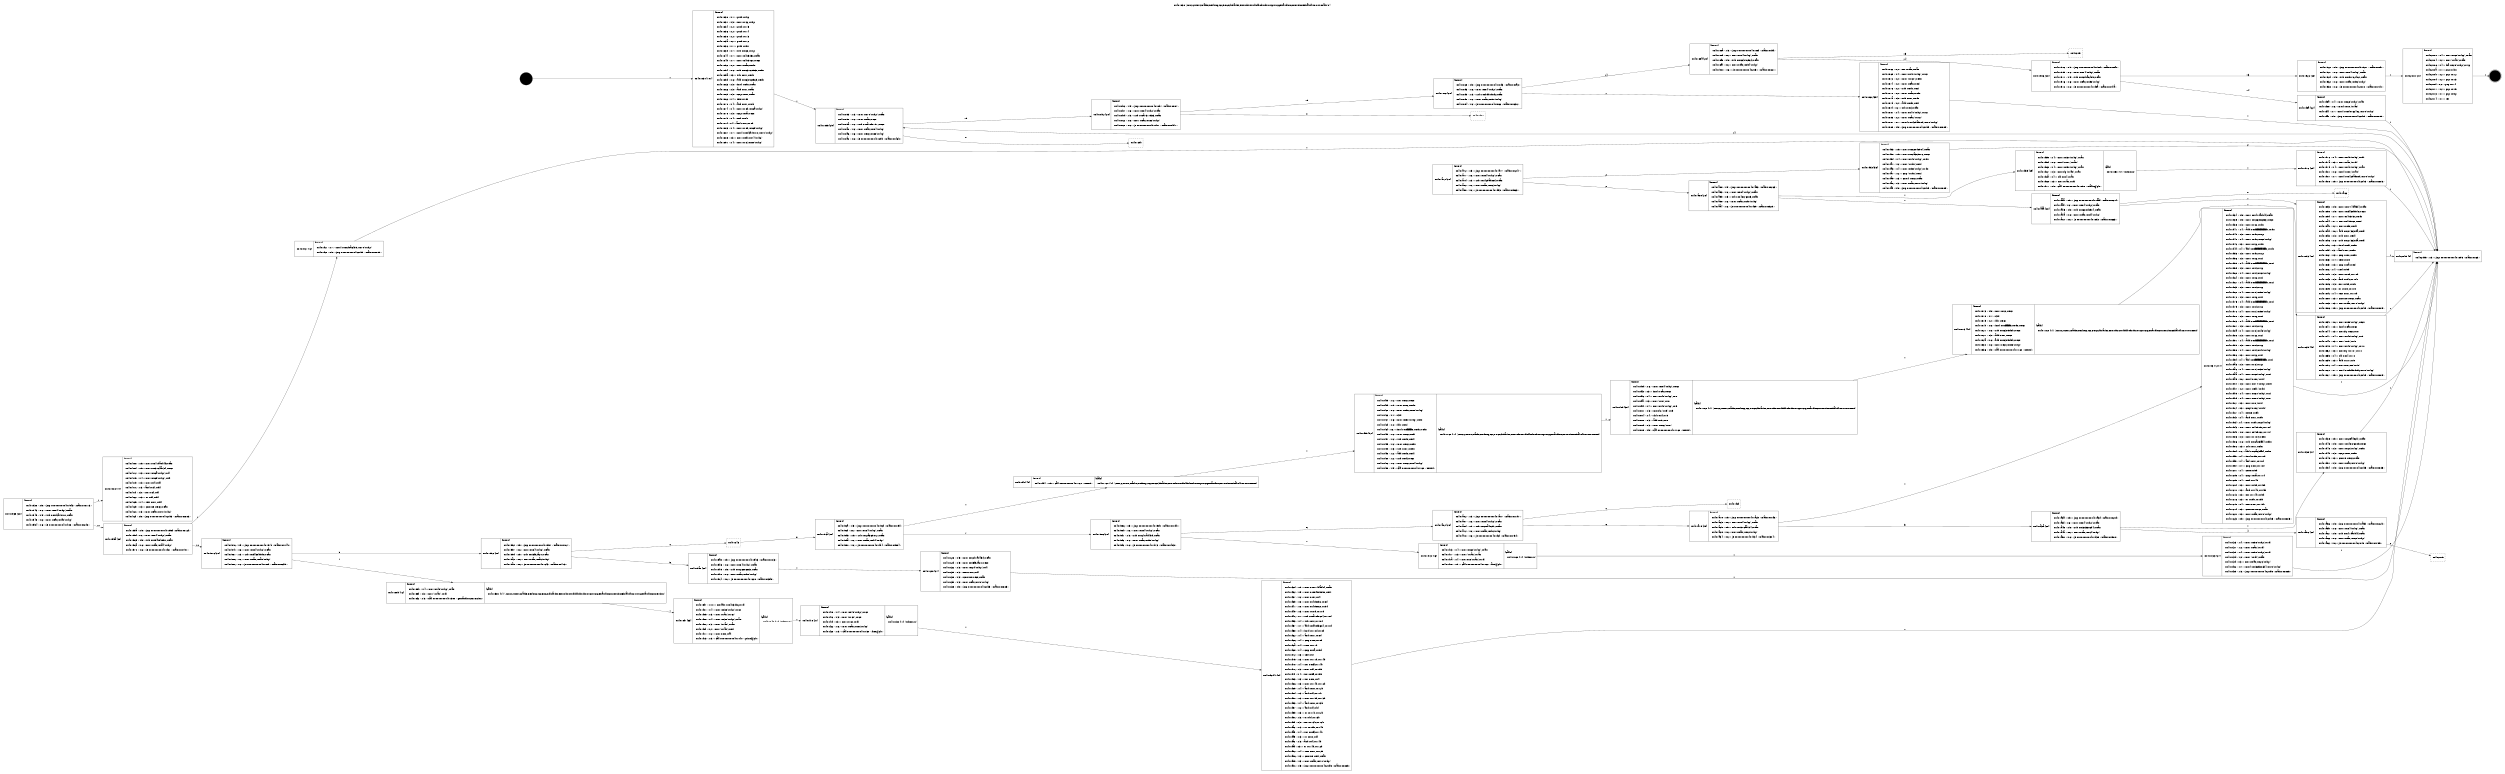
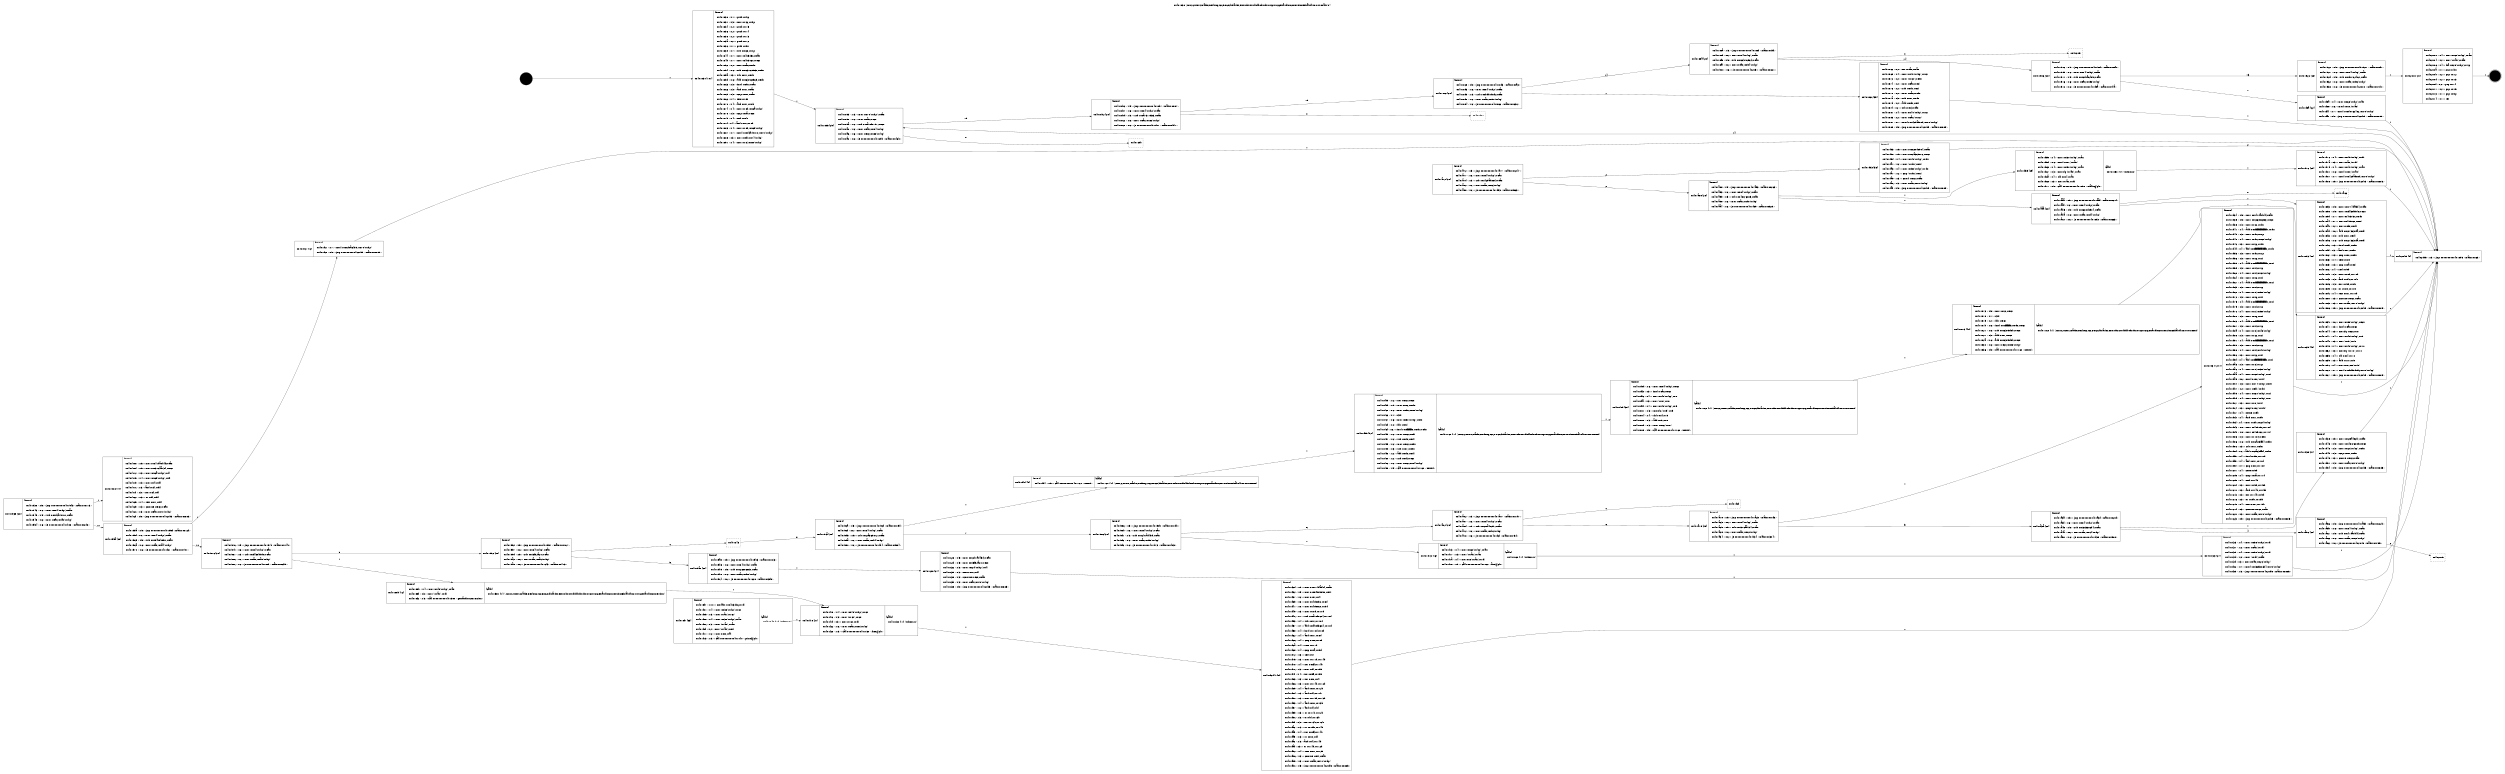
edge "0x4018ea [28]" -> "0x402051": label " 15" -> " 0"
edge "0x401906 [28]" -> "0x401fea [22]": label " 14" -> " 1"
edge "0x401eeb [12]" -> "0x401ef7 [33]": now "0x401eeb [12]" -> "0x401f18 [21]"
